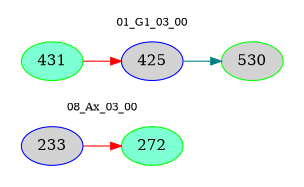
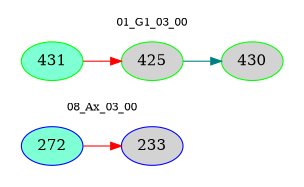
node "425": color blue -> green
node "530": label "530" -> "430"
edge "233" -> "272": reversed
node "272": color green -> blue
